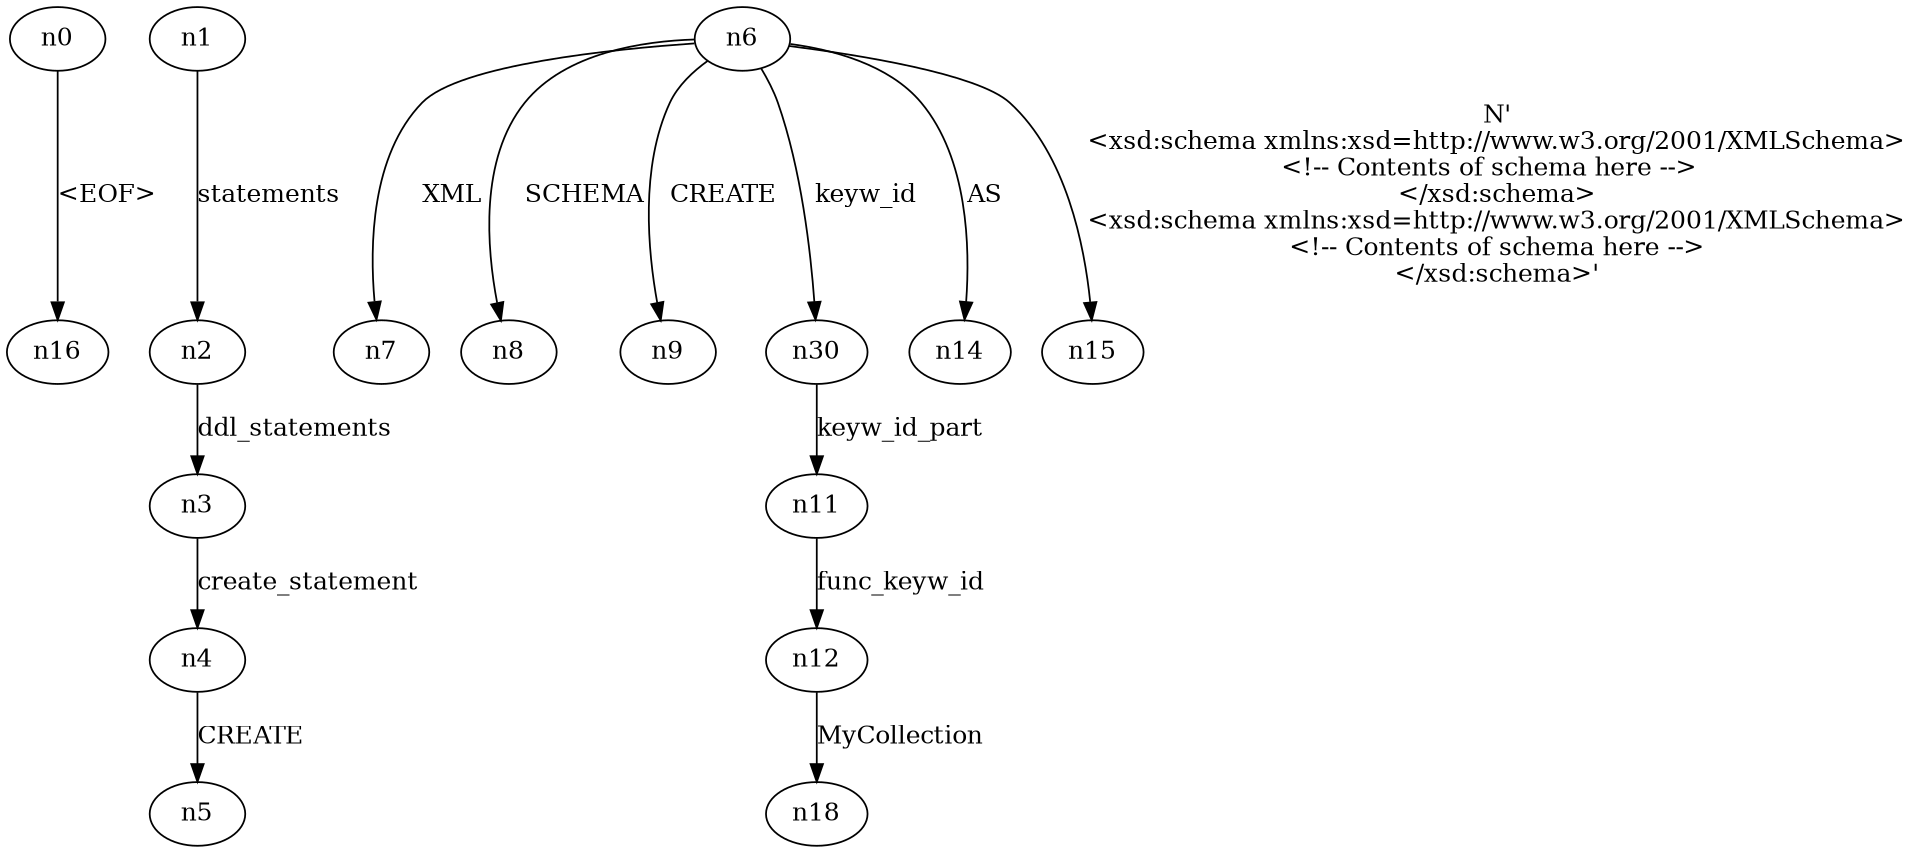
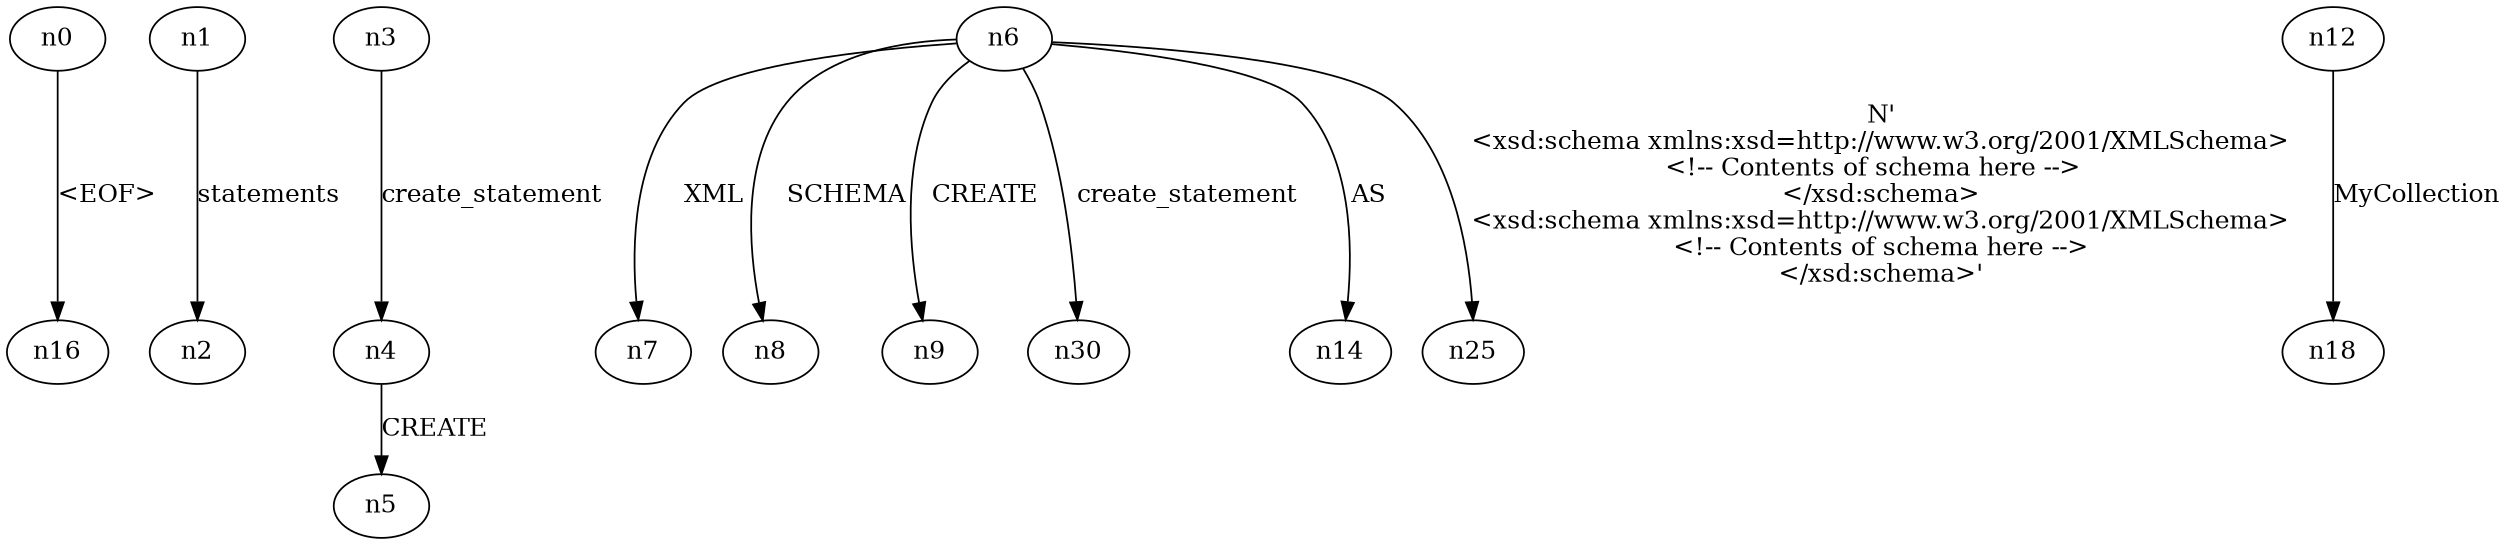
edge "n6" -> "n30": label "keyw_id" -> "create_statement"
node "n15": label "n15" -> "n25"
edge "n2" -> "n3": removed, label "ddl_statements"
node "n11": removed
